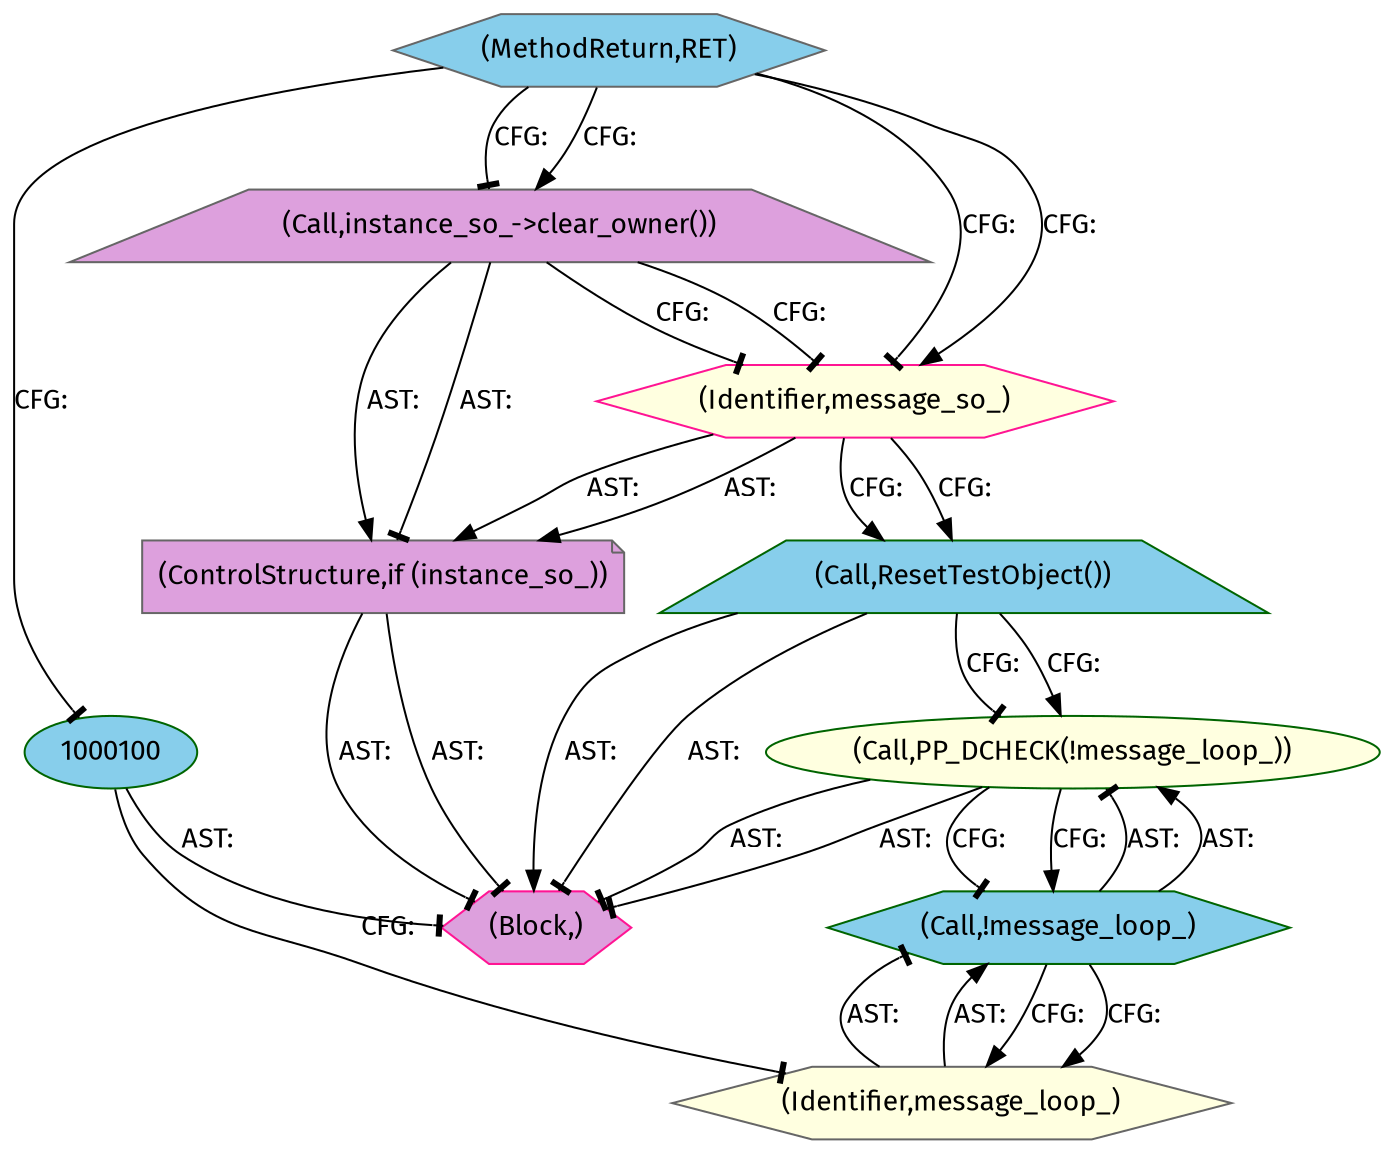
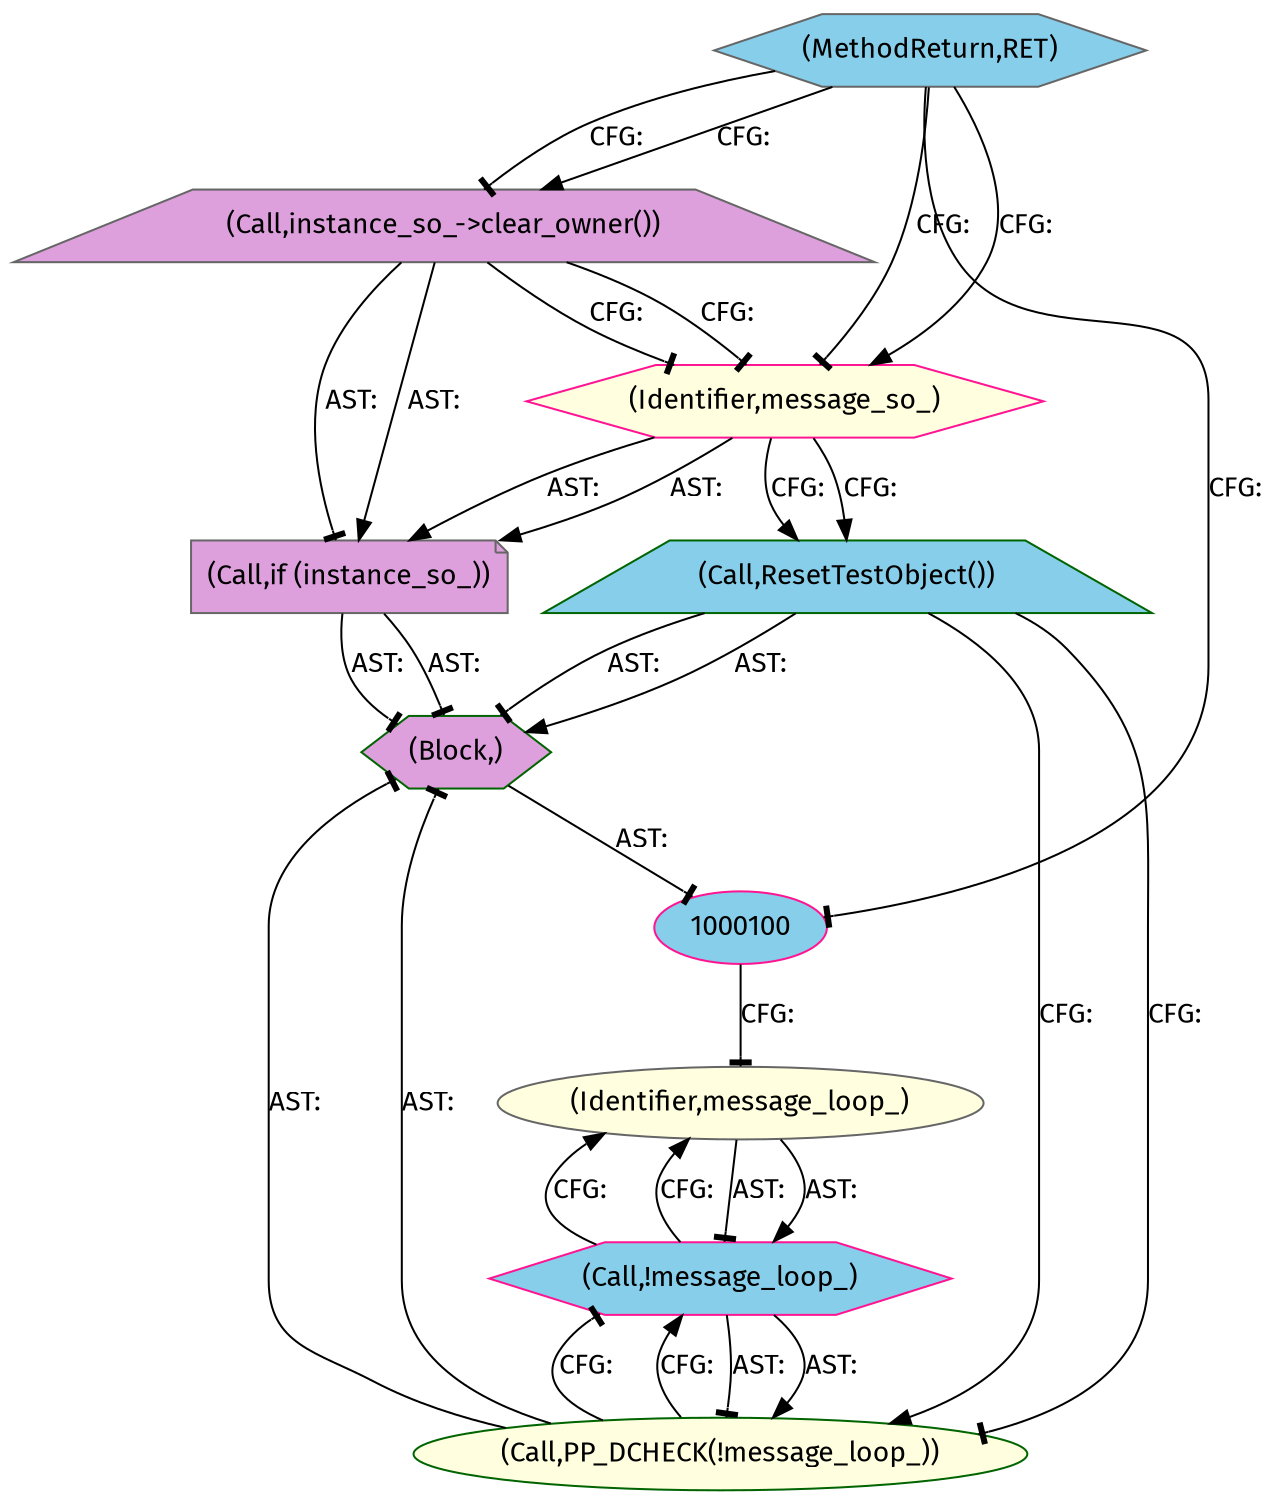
node "(ControlStructure,if (instance_so_))": label "(ControlStructure,if (instance_so_))" -> "(Call,if (instance_so_))"
node "1000100": color darkgreen -> deeppink
edge "1000100" -> "(Block,)": reversed
node "(Block,)": color deeppink -> darkgreen
node "(Call,!message_loop_)": color darkgreen -> deeppink
node "(Identifier,message_loop_)": shape hexagon -> ellipse
